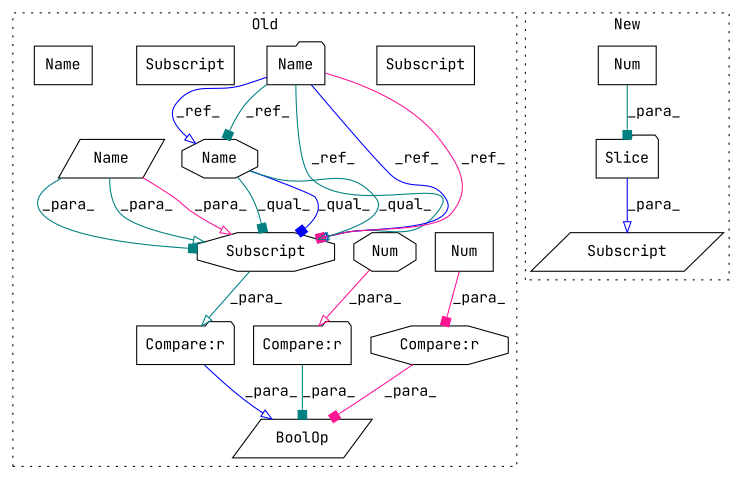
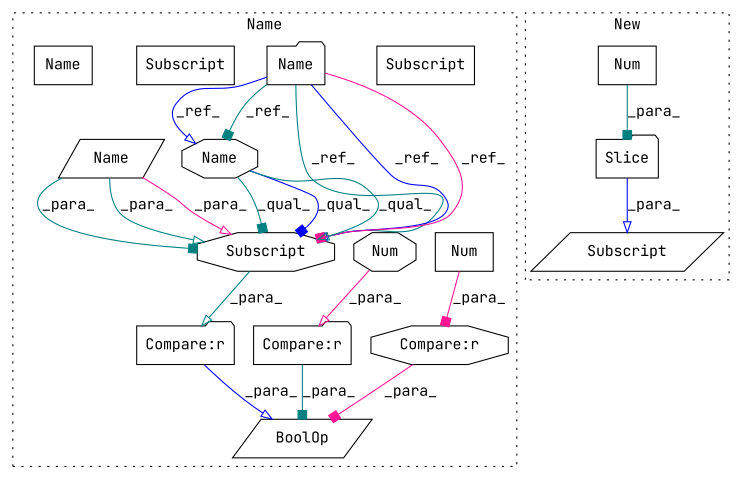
cluster "Old": label "Old" -> "Name"
